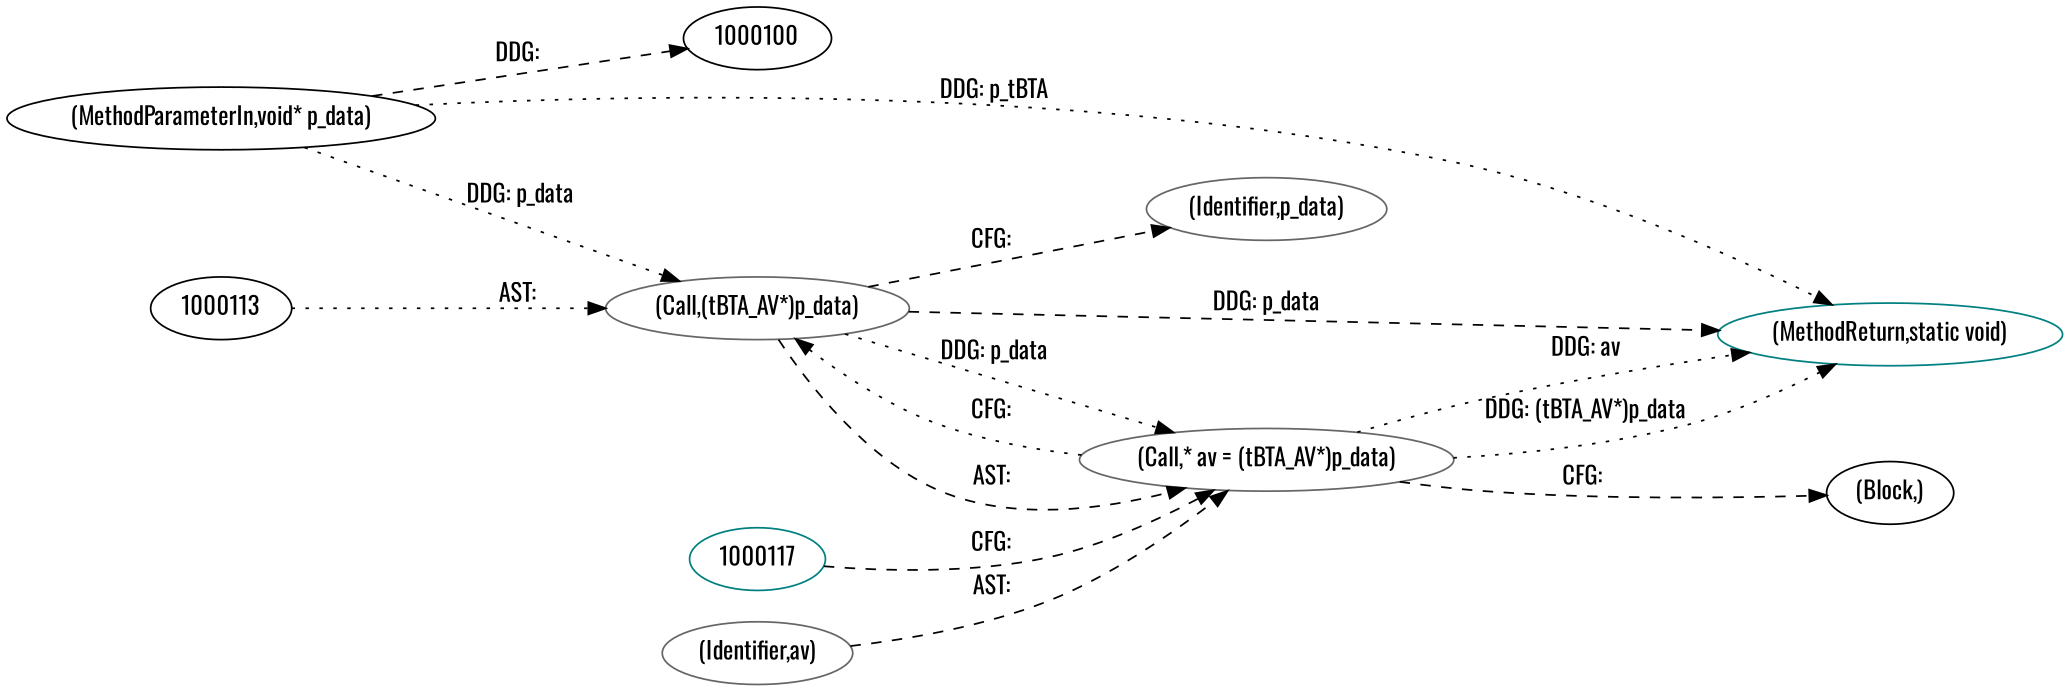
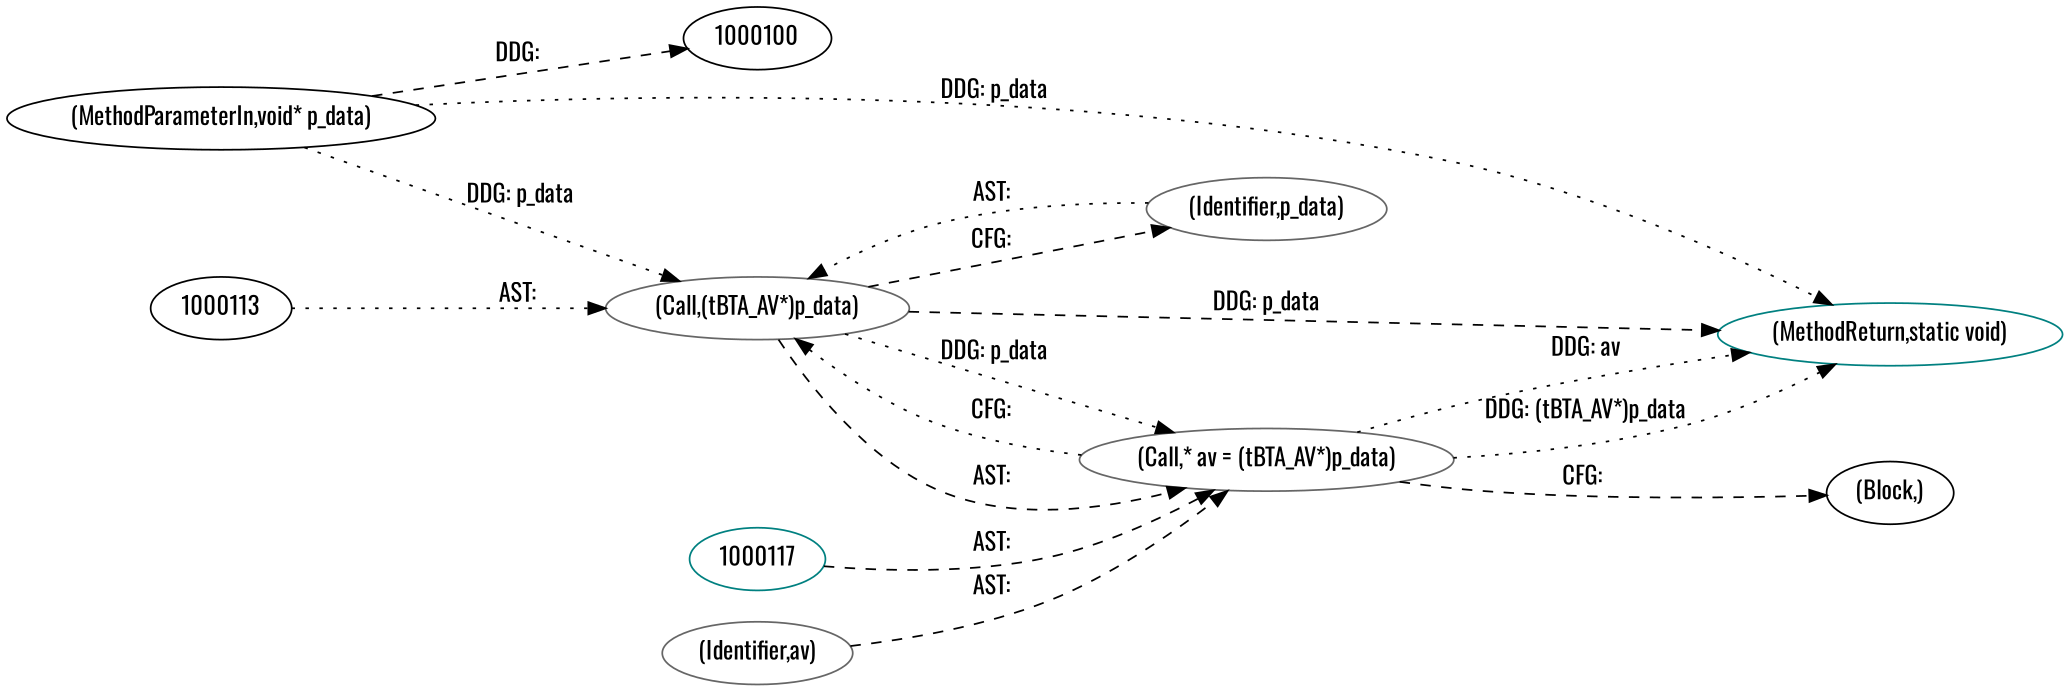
edge "(MethodParameterIn,void* p_data)" -> "(MethodReturn,static void)": label "DDG: p_tBTA" -> "DDG: p_data"
edge "(Identifier,p_data)" -> "(Call,(tBTA_AV*)p_data)": added, label "AST:"
edge "1000117" -> "(Call,* av = (tBTA_AV*)p_data)": label "CFG: " -> "AST: "
